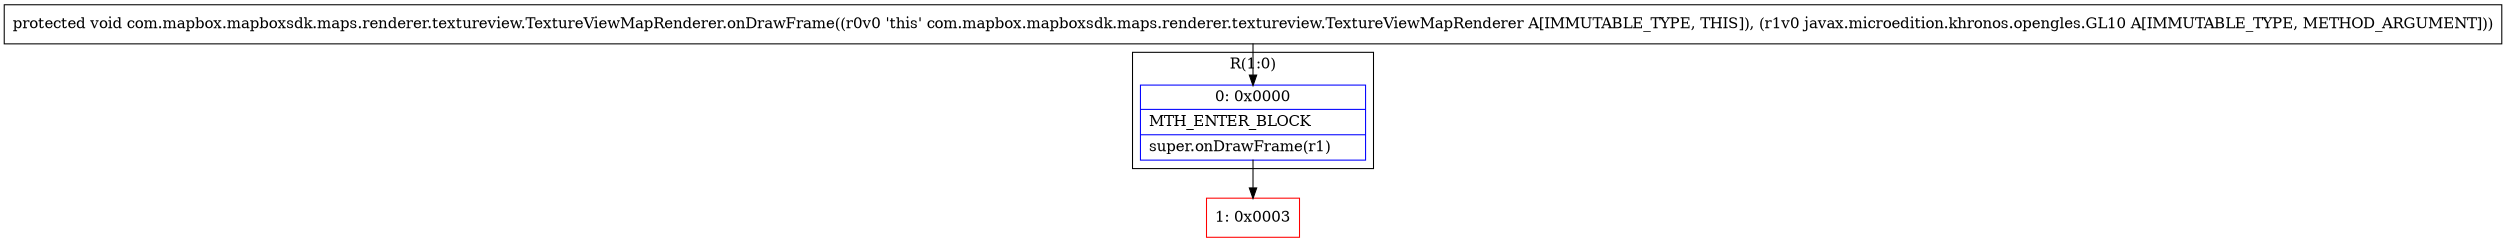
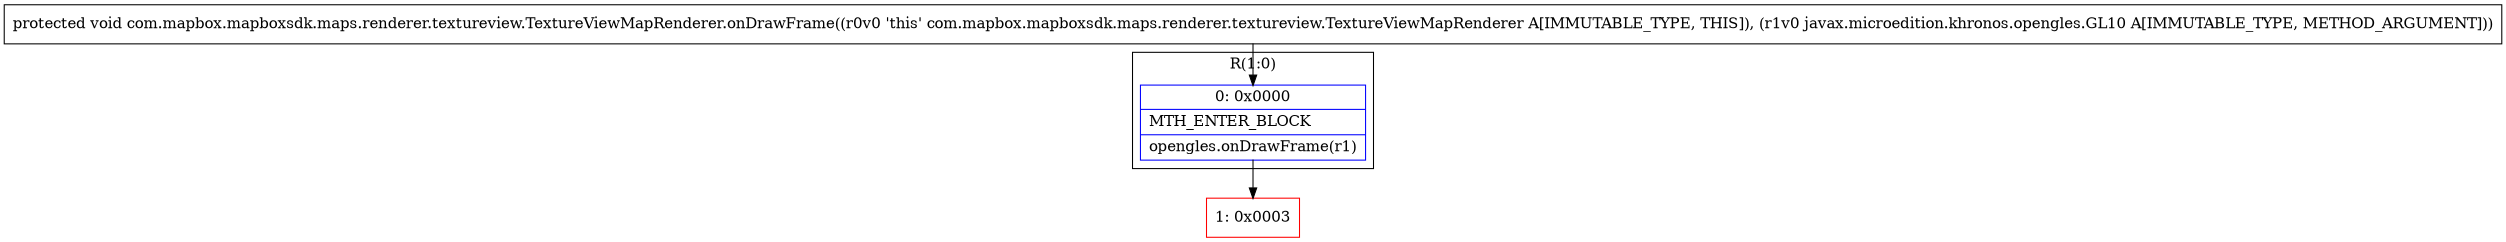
node "0: 0x0000": text "super.onDrawFrame(r1)" -> "opengles.onDrawFrame(r1)"
